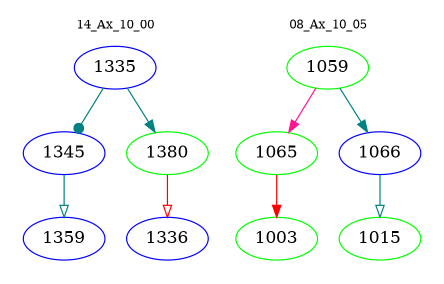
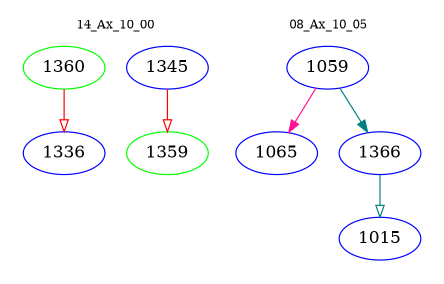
node "1335": removed
node "1059": color green -> blue
node "1380": label "1380" -> "1360"
node "1065": color green -> blue
node "1066": label "1066" -> "1366"
edge "1345" -> "1359": color teal -> red
node "1359": color blue -> green
node "1003": removed
node "1015": color green -> blue
